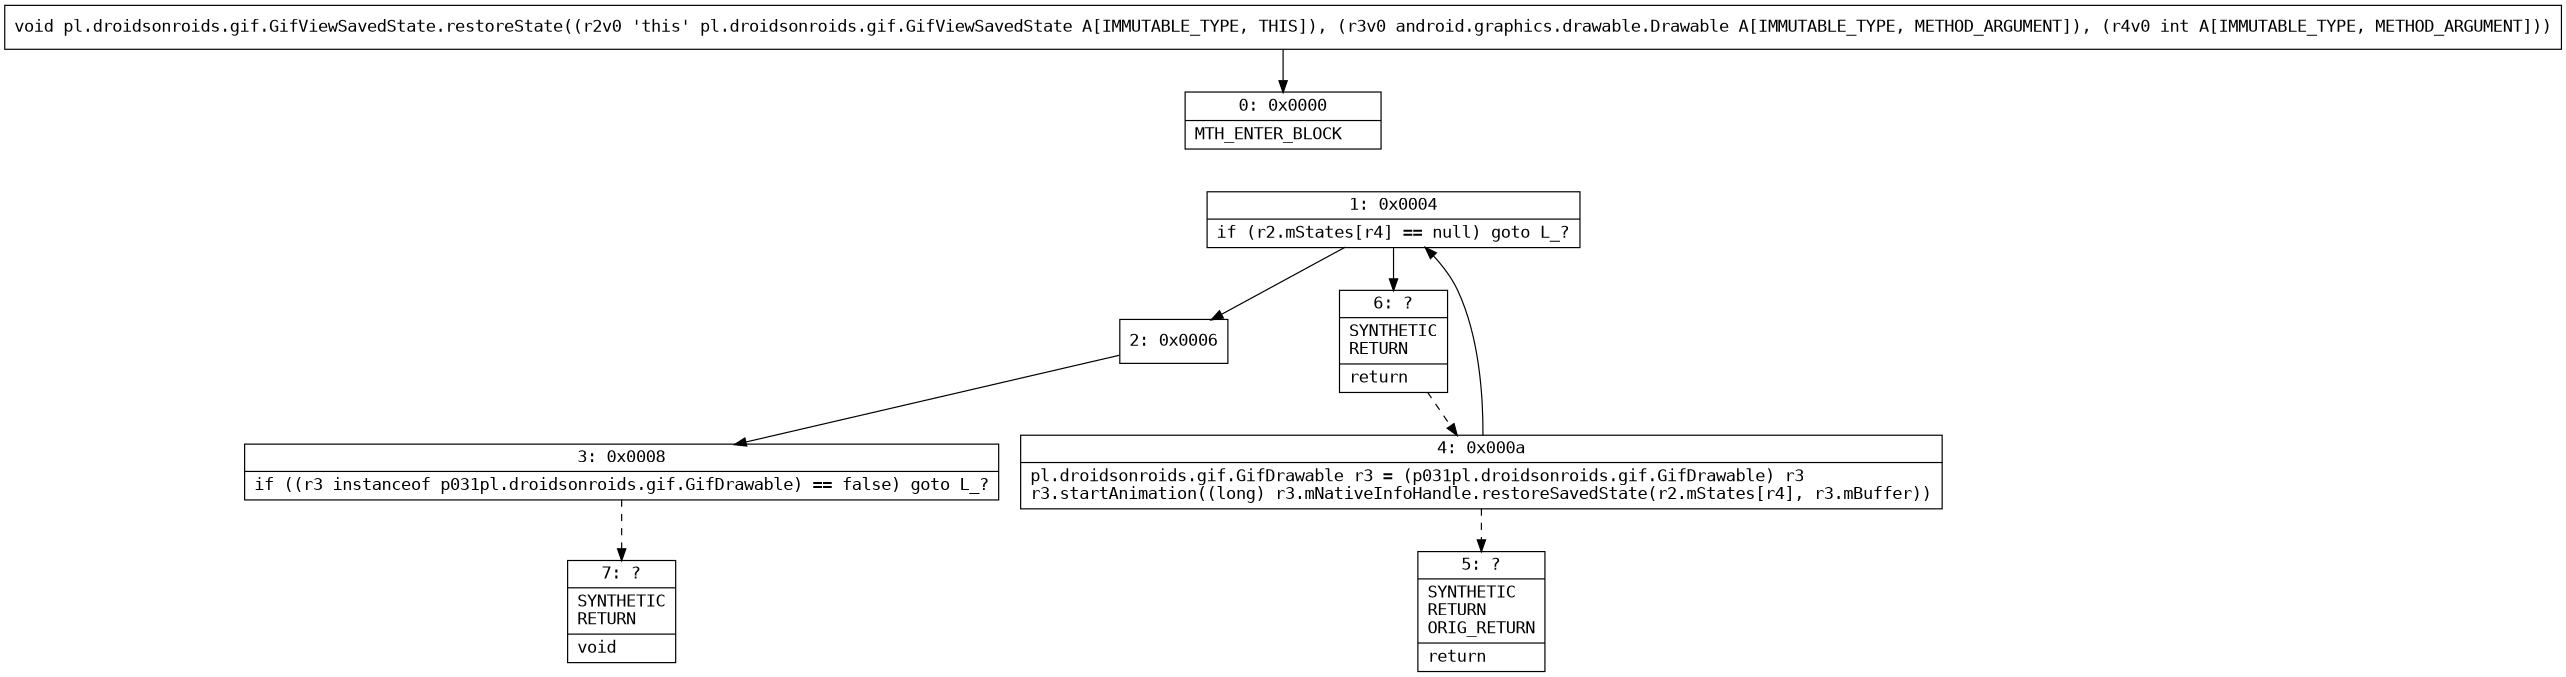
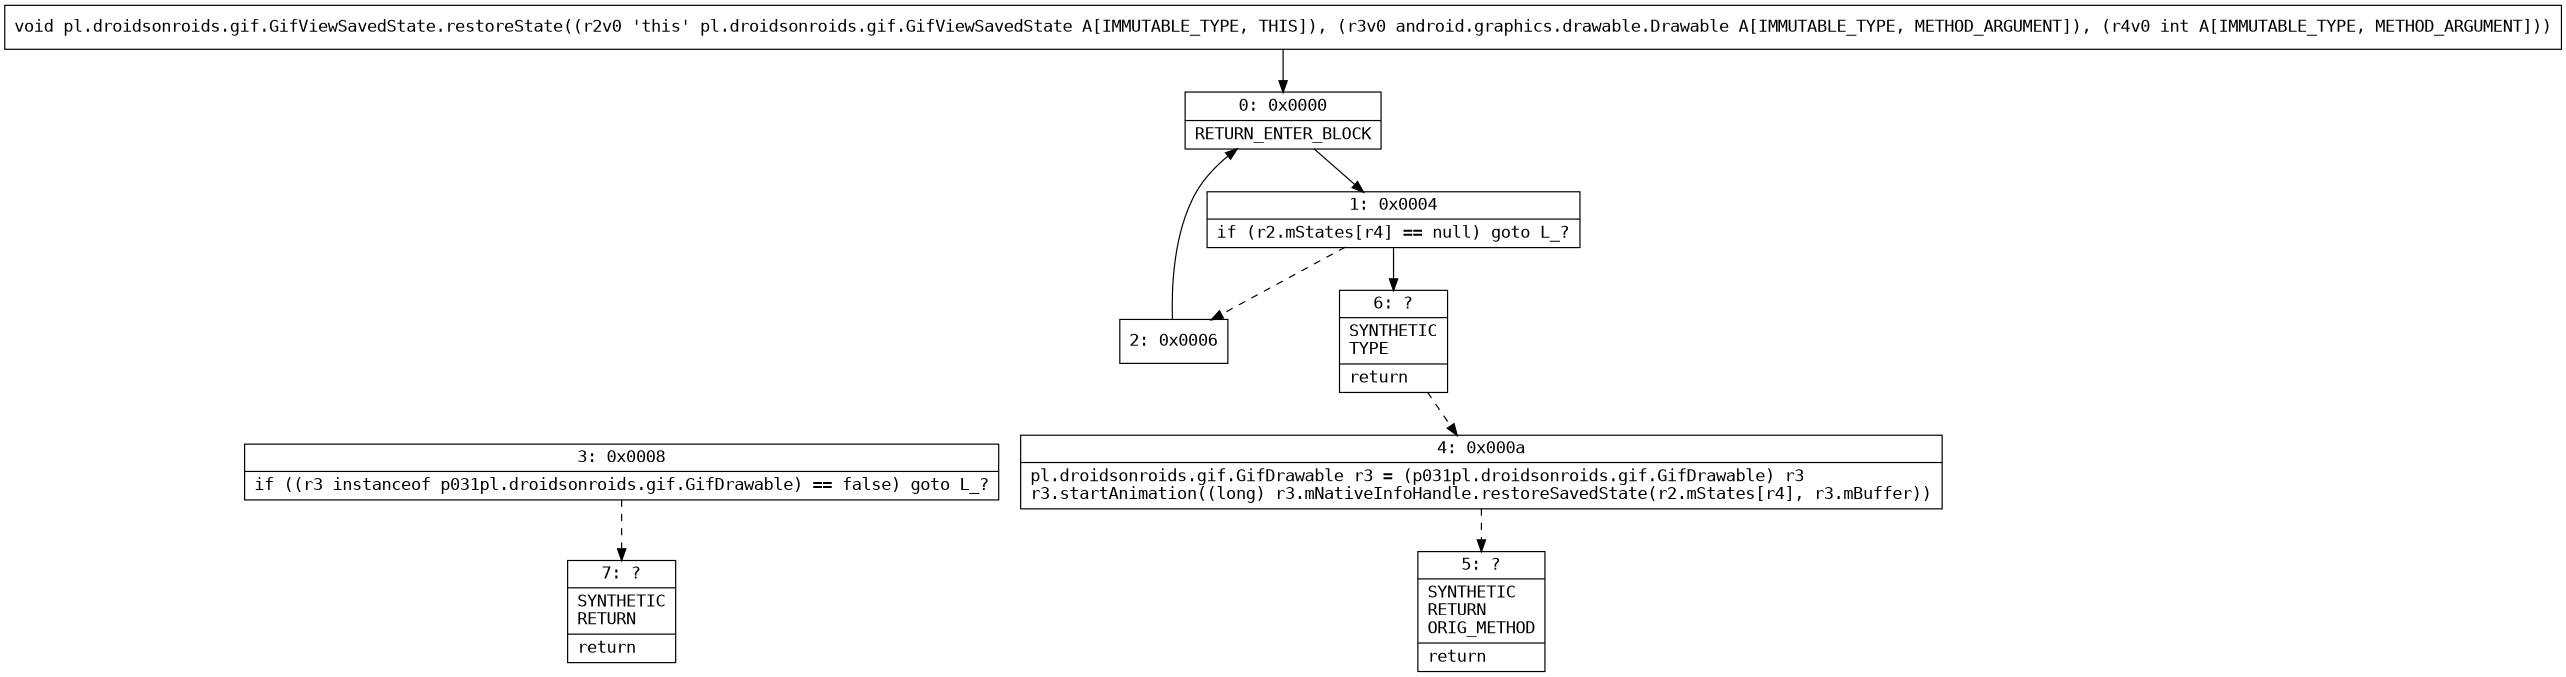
node "0: 0x0000": text "MTH_ENTER_BLOCK" -> "RETURN_ENTER_BLOCK"
edge "1: 0x0004" -> "2: 0x0006": style solid -> dashed
edge "4: 0x000a" -> "1: 0x0004": now "0: 0x0000" -> "1: 0x0004"
node "6: ?": text "RETURN" -> "TYPE"
edge "2: 0x0006" -> "3: 0x0008": now "2: 0x0006" -> "0: 0x0000"
node "5: ?": text "ORIG_RETURN" -> "ORIG_METHOD"
node "7: ?": text "void" -> "return"
